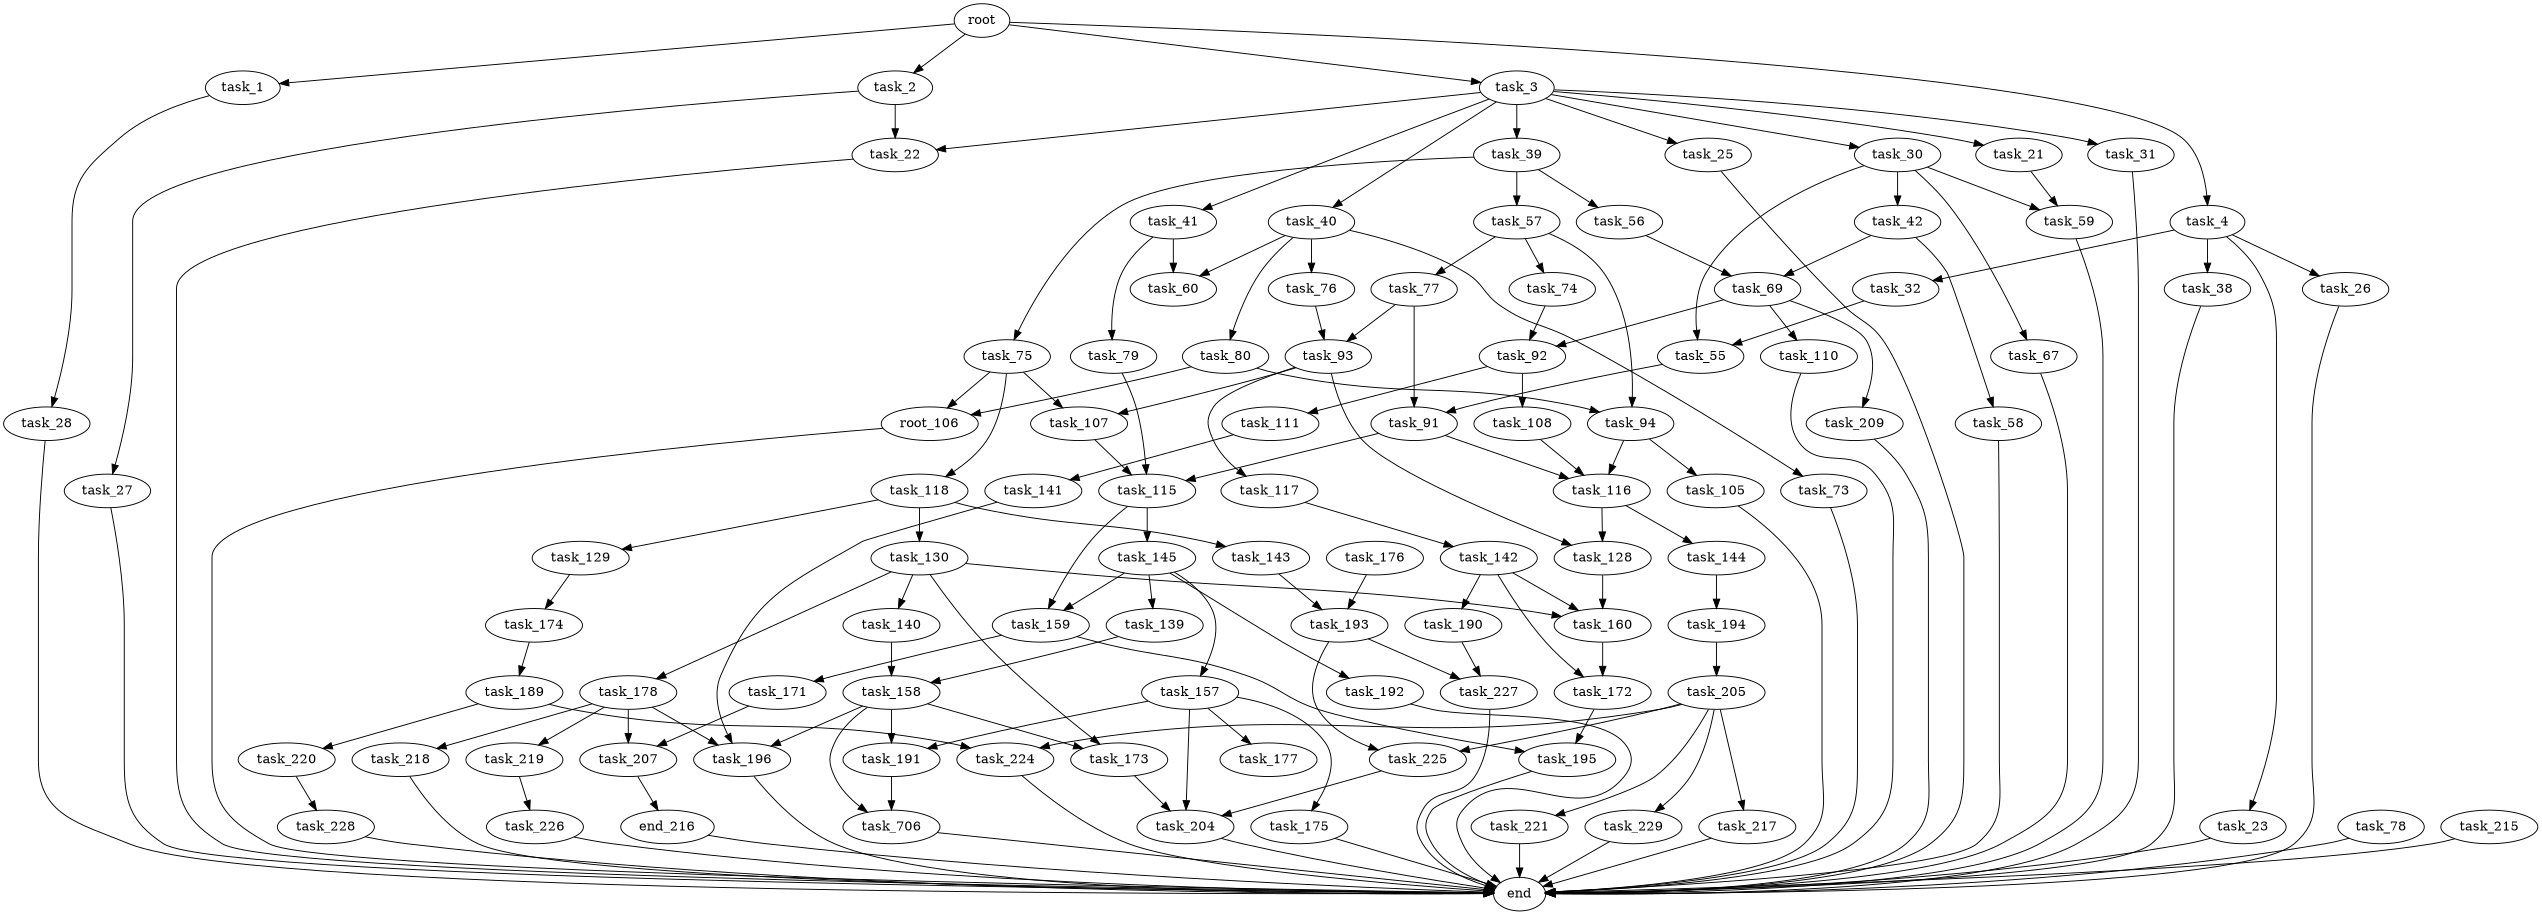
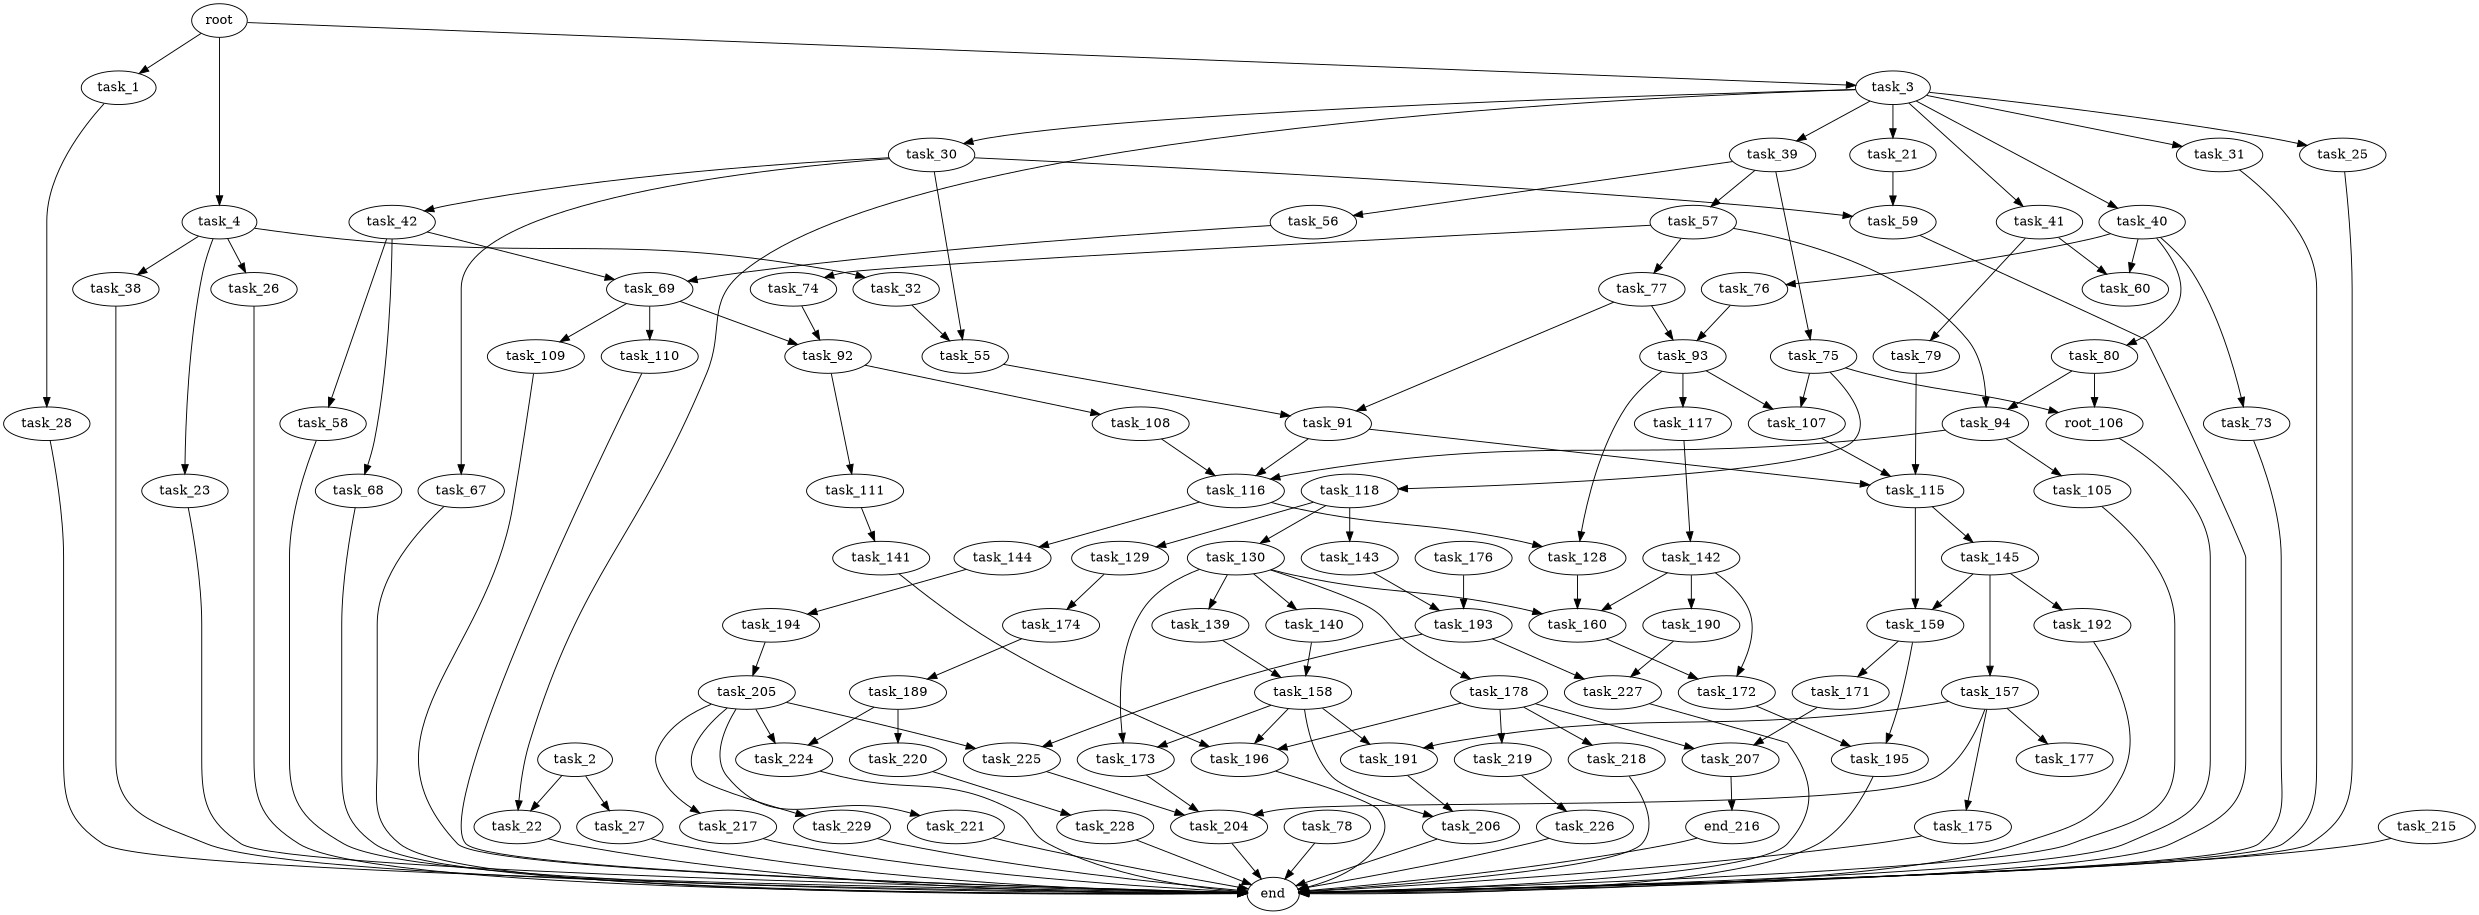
edge "root" -> "task_2": removed
node "task_209": label "task_209" -> "task_109"
node "task_68": added
edge "task_145" -> "task_139": now "task_130" -> "task_139"
node "task_706": label "task_706" -> "task_206"
